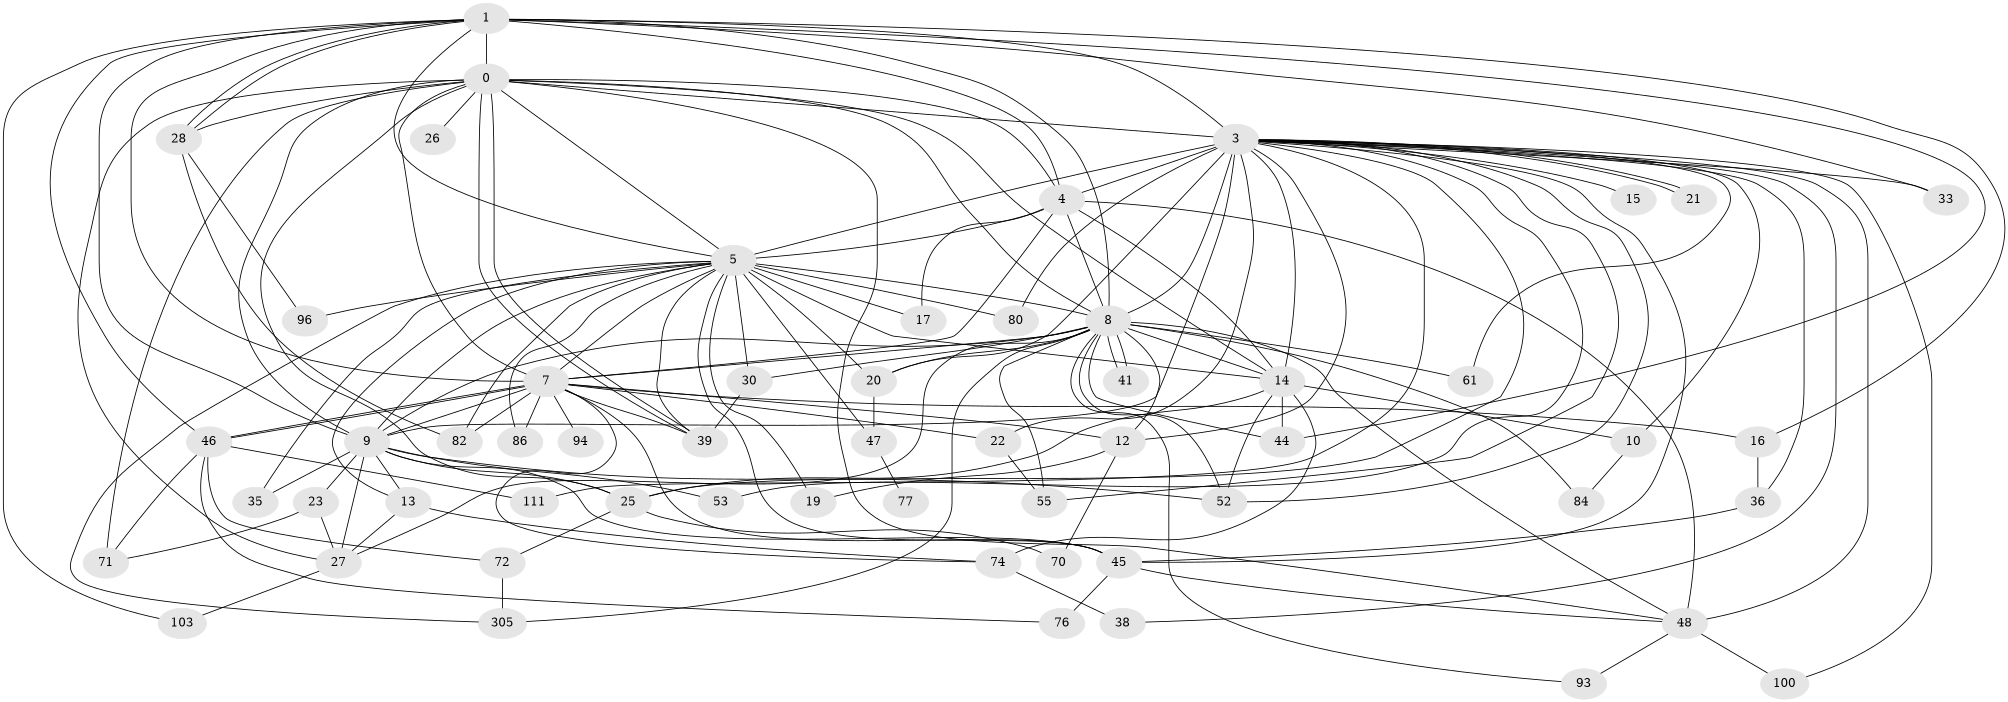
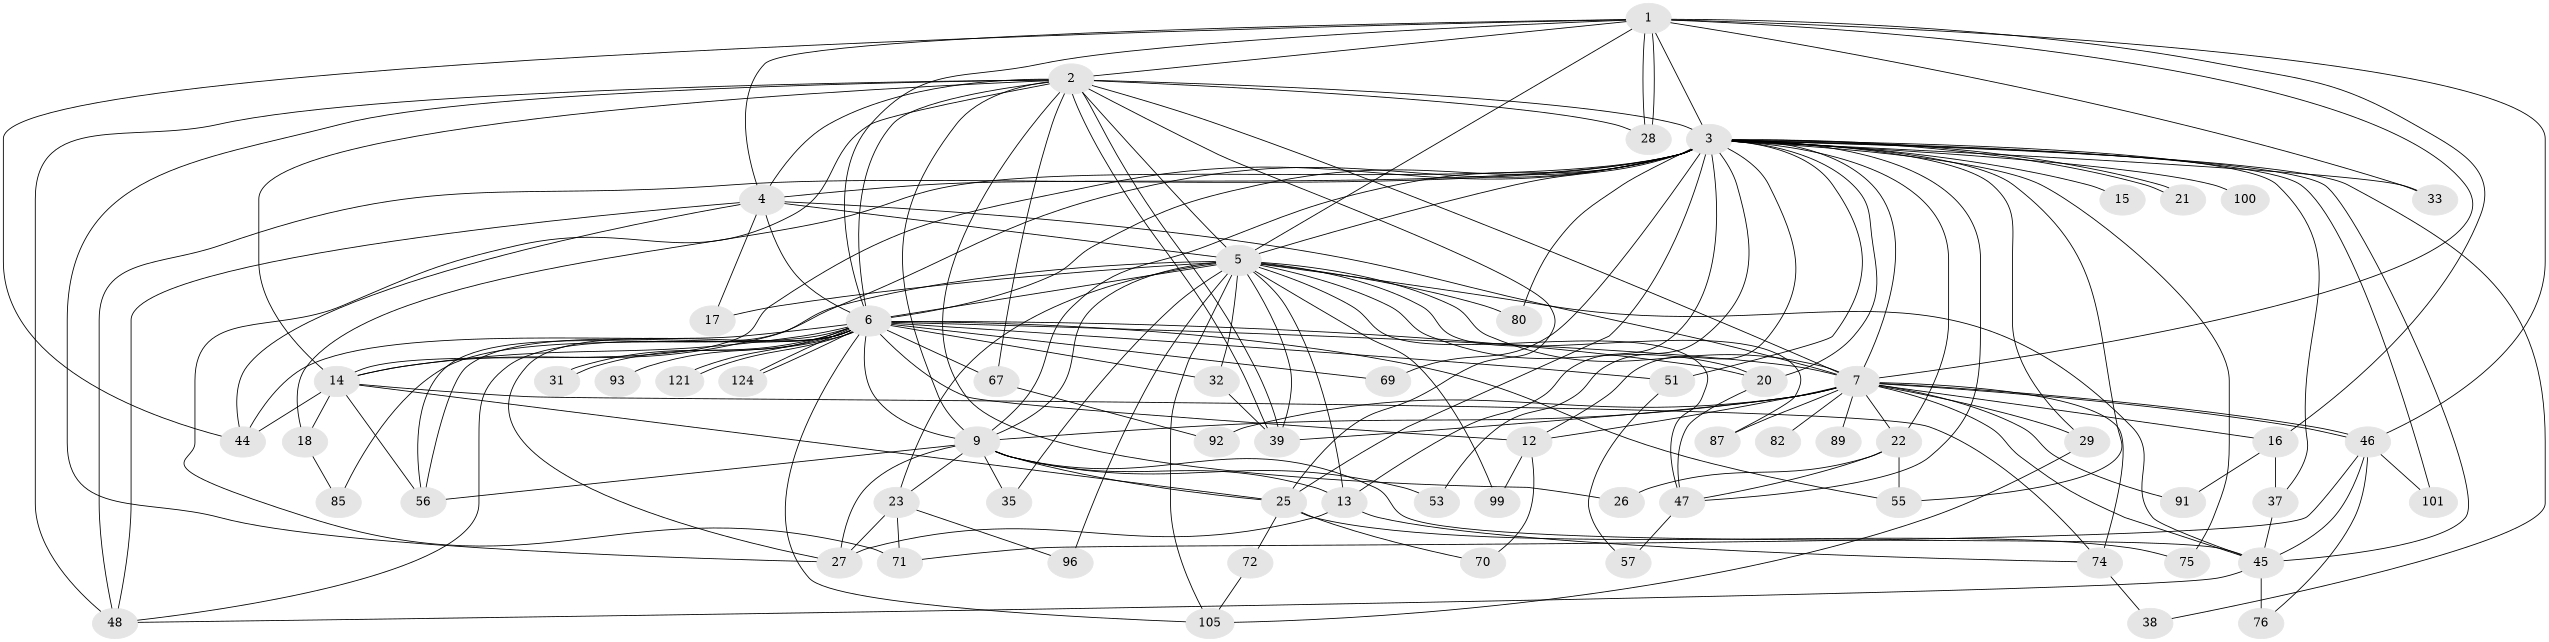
node "0": label "0" -> "2"
edge "1" -- "9": removed
edge "3" -- "7": added
edge "28" -- "96": now "23" -- "96"
edge "4" -- "14": now "4" -- "44"
edge "5" -- "82": now "5" -- "23"
edge "3" -- "47": added
node "8": label "8" -> "6"
edge "28" -- "82": removed
edge "3" -- "13": added
node "121": added
node "124": added
node "30": label "30" -> "32"
node "67": added
node "41": label "41" -> "31"
node "61": label "61" -> "69"
node "51": added
node "86": label "86" -> "87"
node "94": label "94" -> "92"
node "10": label "10" -> "18"
node "89": added
node "29": added
edge "22" -- "26": added
edge "22" -- "47": added
node "111": label "111" -> "101"
node "19": label "19" -> "99"
node "77": label "77" -> "57"
node "52": label "52" -> "56"
node "84": label "84" -> "85"
node "36": label "36" -> "37"
node "91": added
edge "46" -- "72": now "46" -- "45"
node "75": added
node "103": removed
node "305": label "305" -> "105"
edge "48" -- "93": removed
edge "48" -- "100": removed
